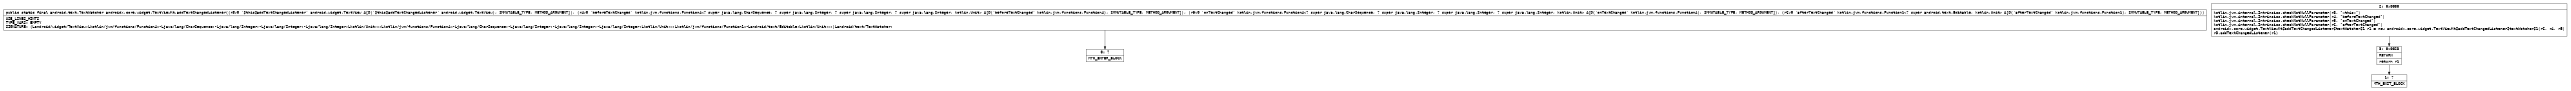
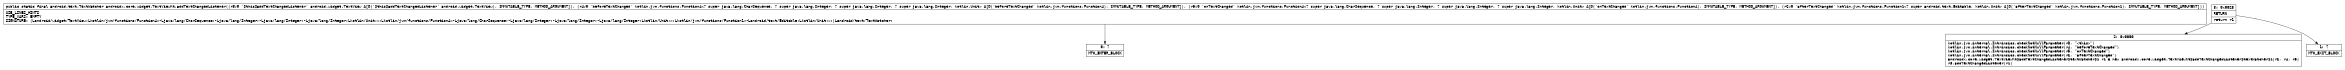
edge "2: 0x0000" -> "3: 0x0023": reversed
